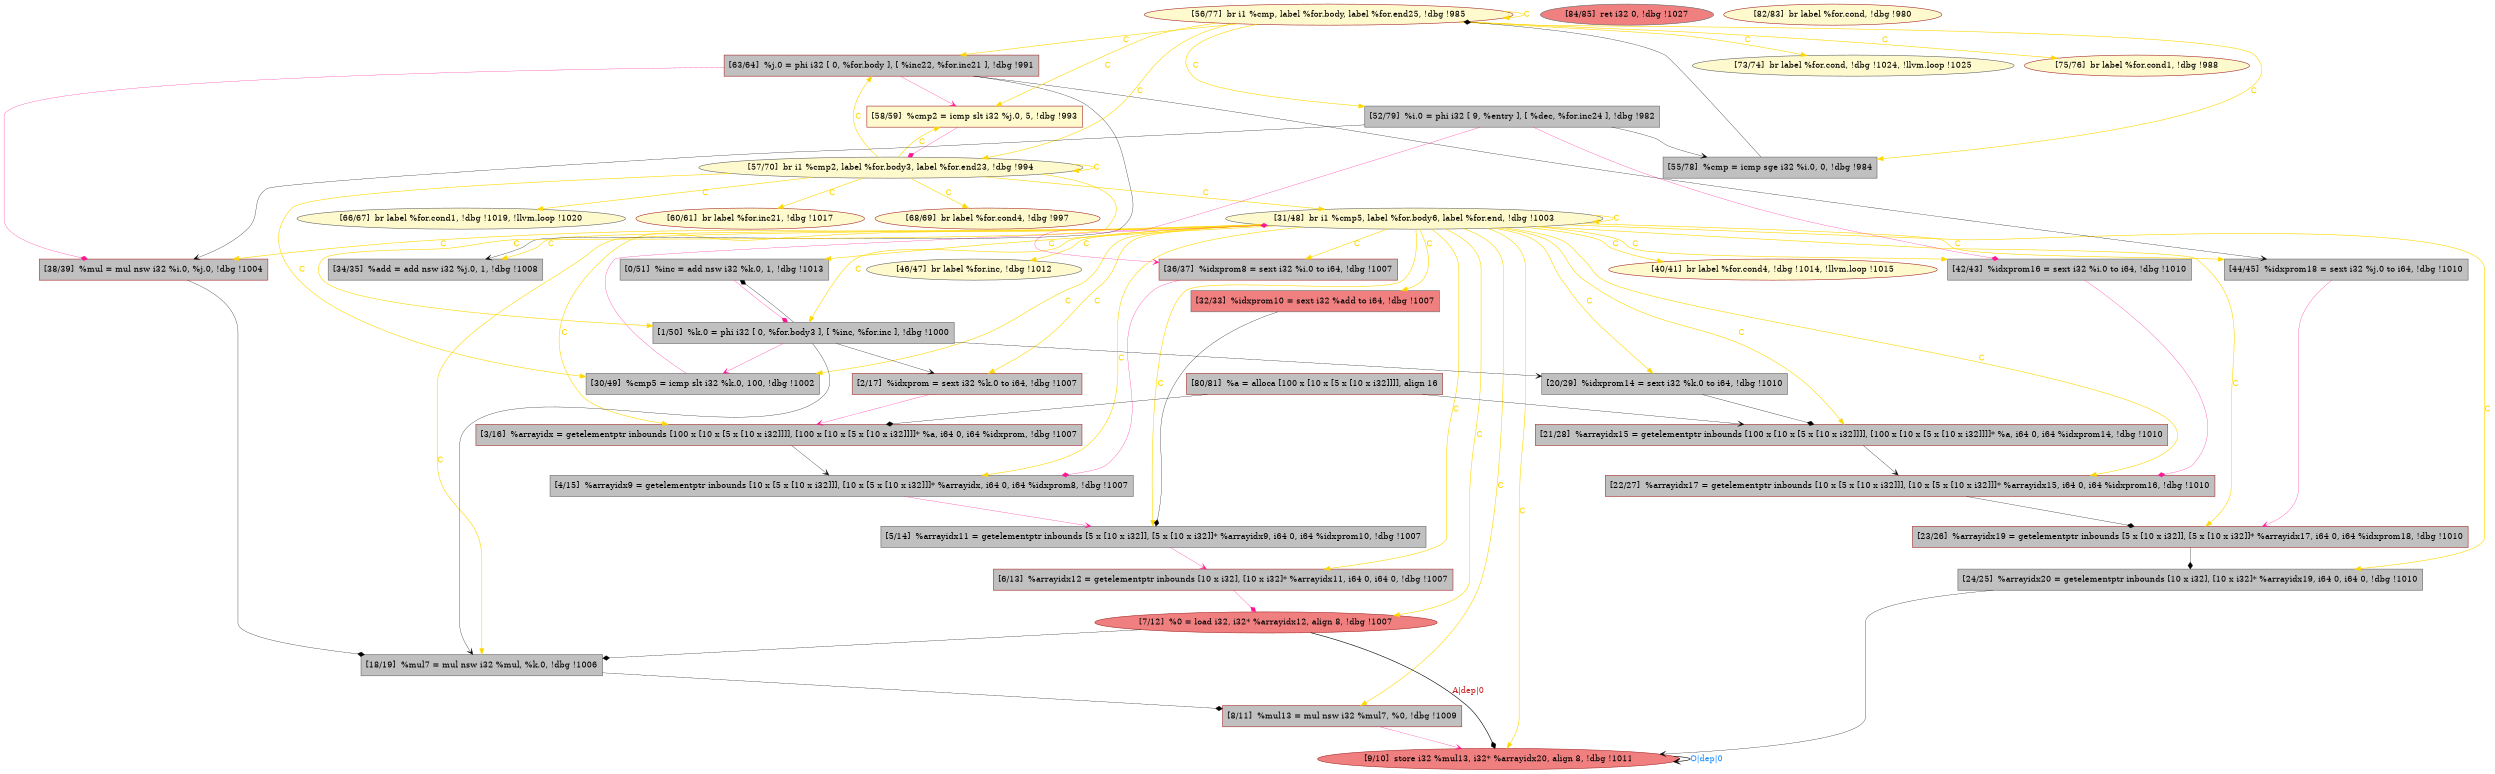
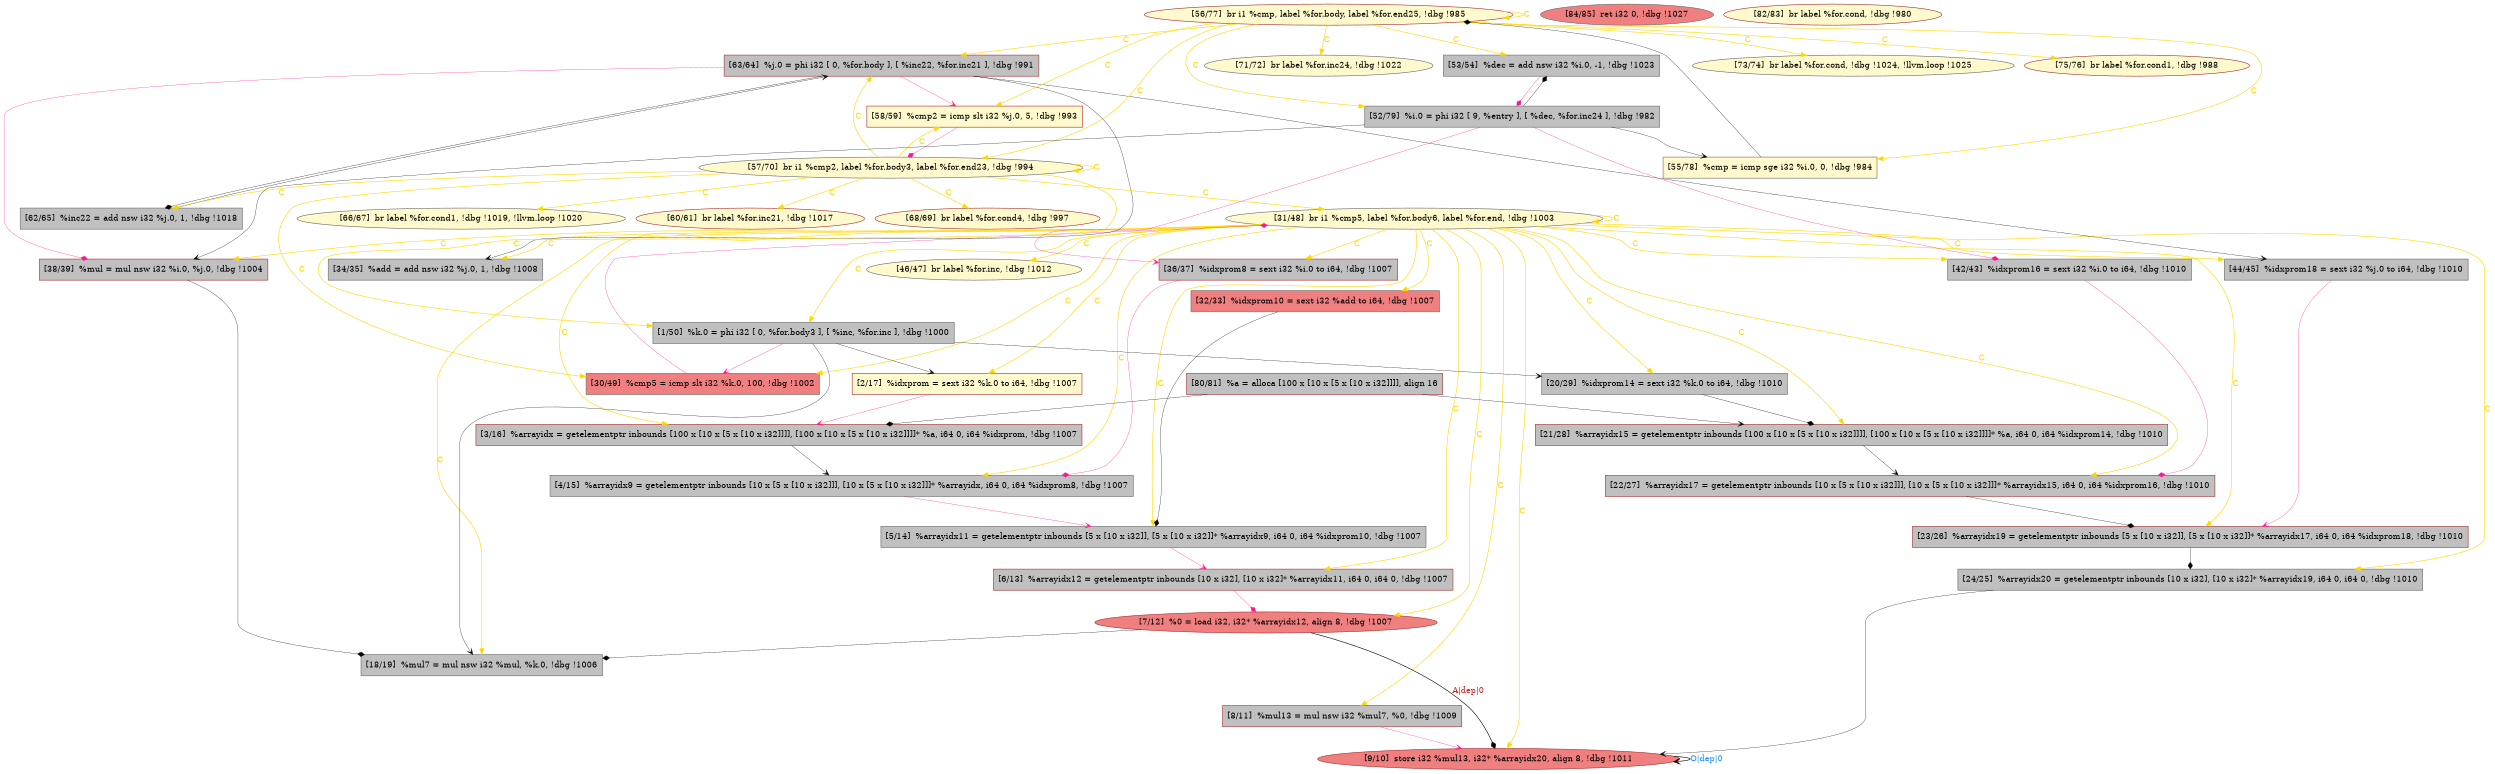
node "[71/72]  br label %for.inc24, !dbg !1022": added
node "[53/54]  %dec = add nsw i32 %i.0, -1, !dbg !1023": added
node "[55/78]  %cmp = icmp sge i32 %i.0, 0, !dbg !984": fillcolor grey -> lemonchiffon
node "[62/65]  %inc22 = add nsw i32 %j.0, 1, !dbg !1018": added
node "[0/51]  %inc = add nsw i32 %k.0, 1, !dbg !1013": removed
node "[40/41]  br label %for.cond4, !dbg !1014, !llvm.loop !1015": removed
node "[30/49]  %cmp5 = icmp slt i32 %k.0, 100, !dbg !1002": fillcolor grey -> lightcoral
node "[2/17]  %idxprom = sext i32 %k.0 to i64, !dbg !1007": fillcolor grey -> lemonchiffon
edge "[18/19]  %mul7 = mul nsw i32 %mul, %k.0, !dbg !1006" -> "[8/11]  %mul13 = mul nsw i32 %mul7, %0, !dbg !1009": removed
